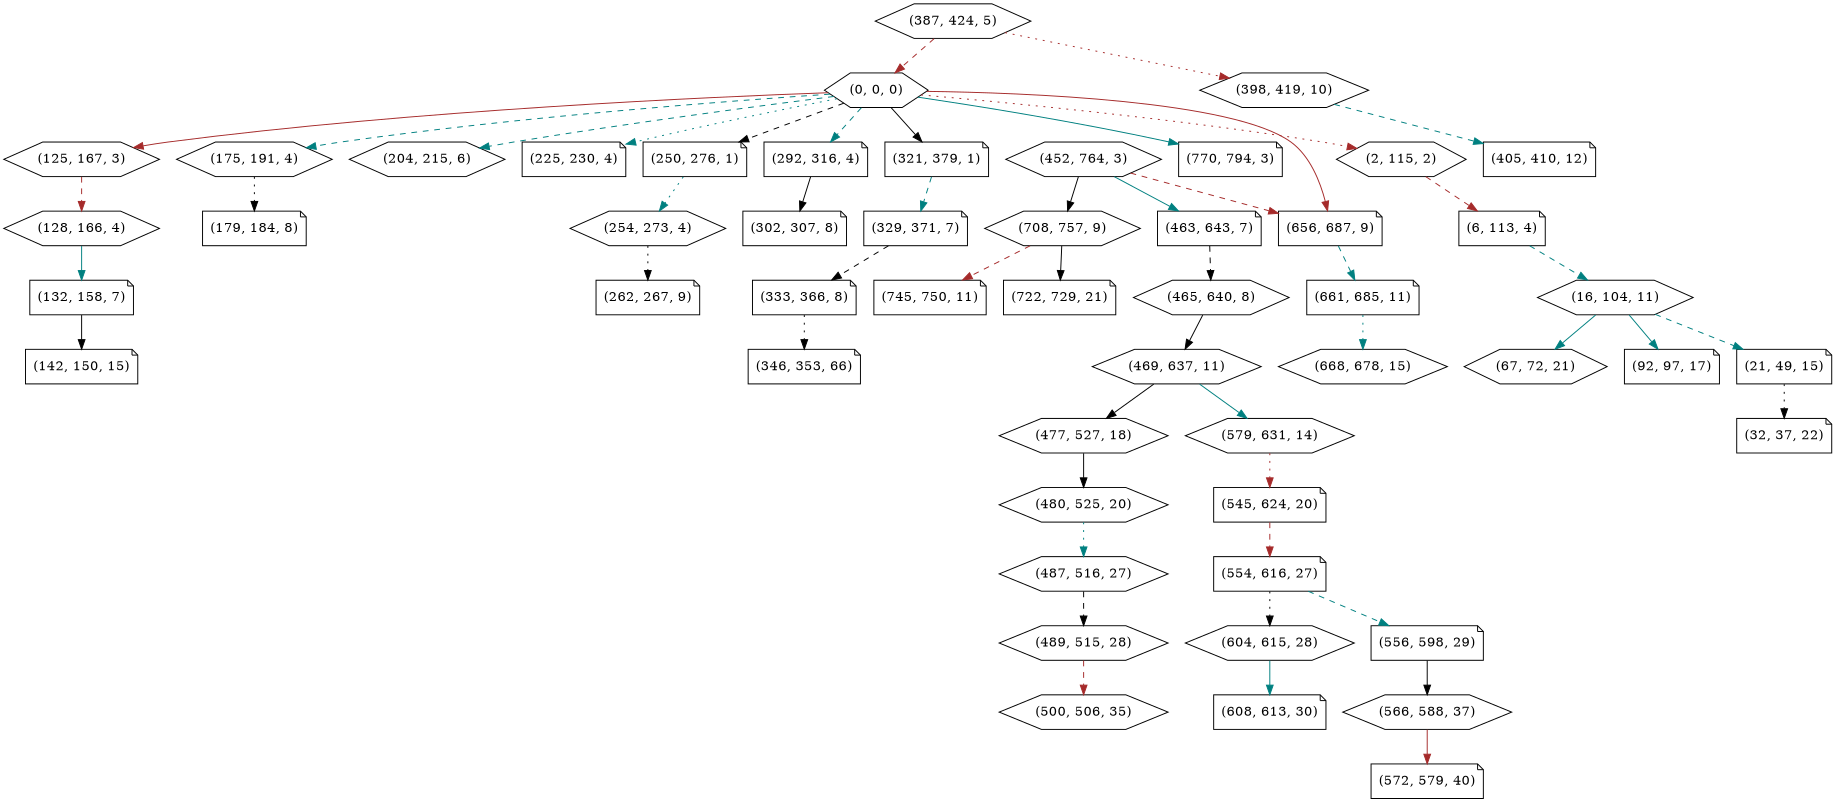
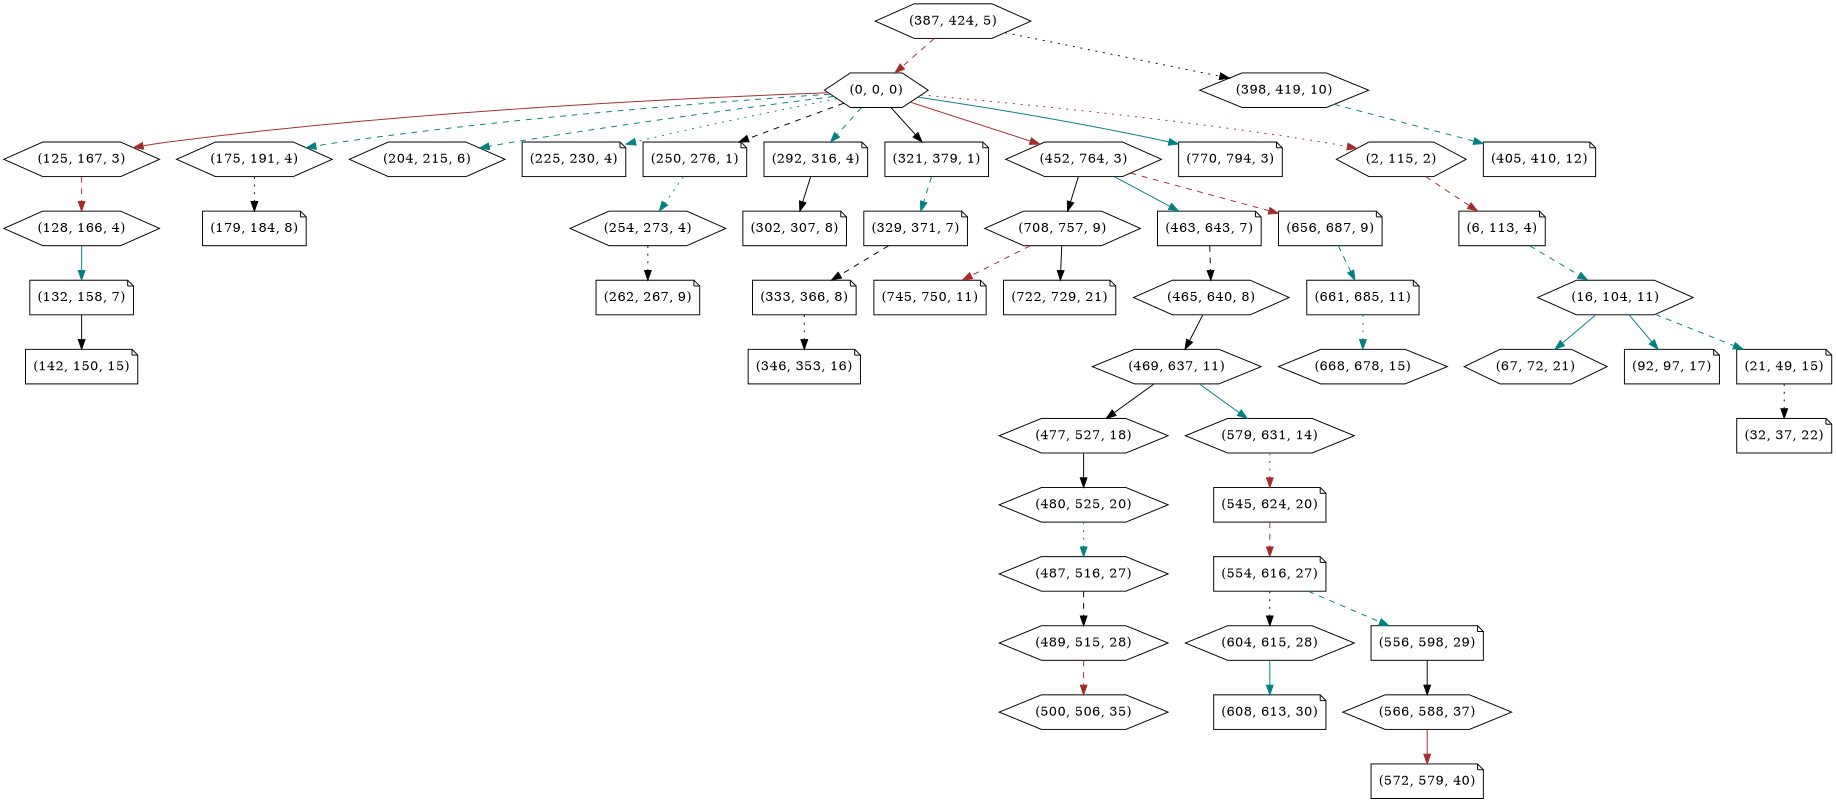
edge "(387, 424, 5)" -> "(398, 419, 10)": color brown -> black
edge "(0, 0, 0)" -> "(656, 687, 9)": now "(0, 0, 0)" -> "(452, 764, 3)"
node "(346, 353, 66)": label "(346, 353, 66)" -> "(346, 353, 16)"
